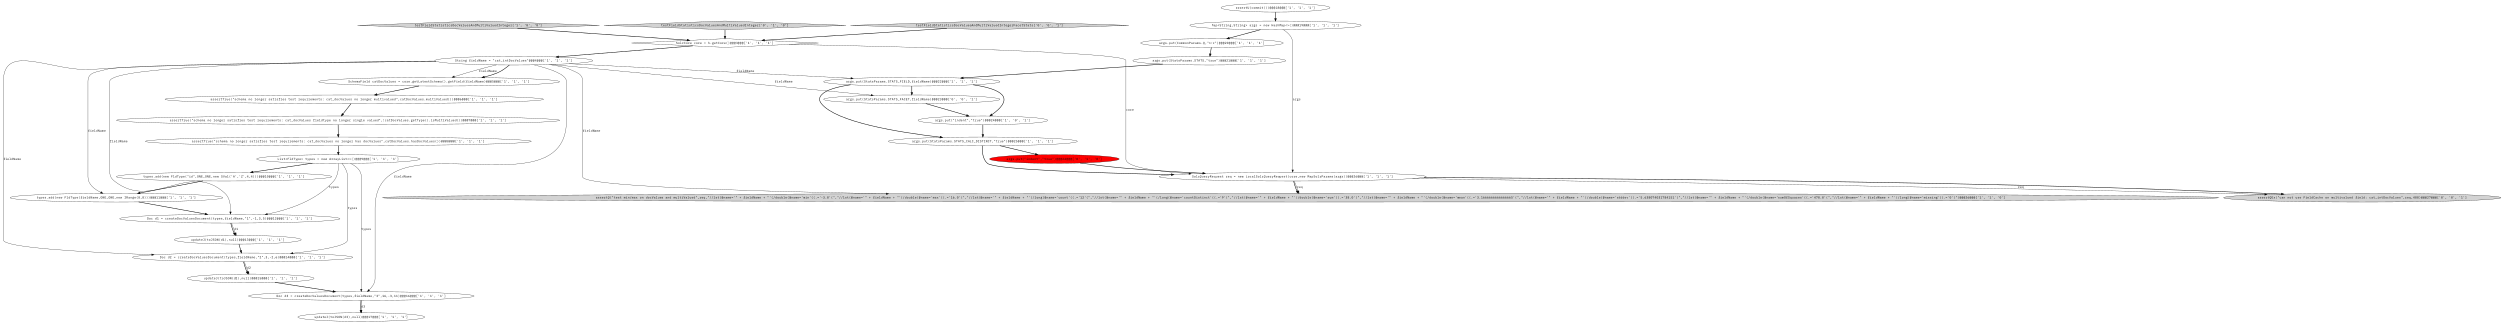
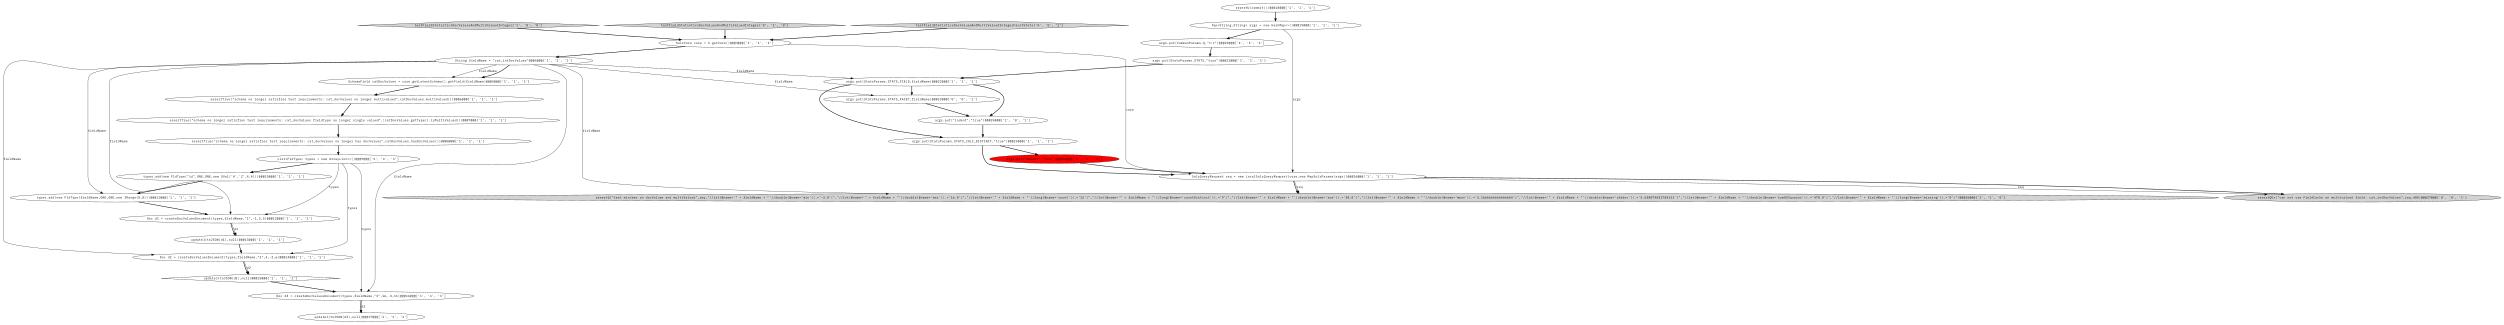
node "SolrCore core = h.getCore()@@@3@@@['1', '1', '1']": shape diamond -> ellipse
node "updateJ(toJSON(d2),null)@@@15@@@['1', '1', '1']": shape ellipse -> diamond
